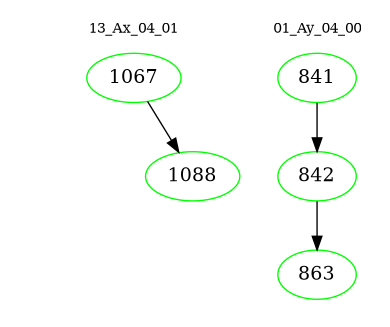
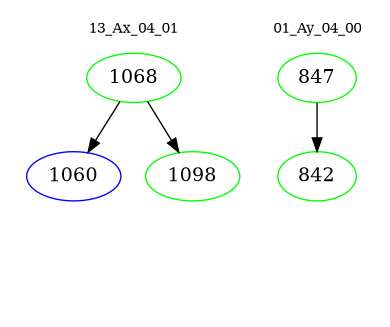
node "1067": label "1067" -> "1068"
node "841": label "841" -> "847"
node "1060": added
node "1088": label "1088" -> "1098"
node "863": removed
